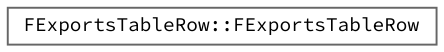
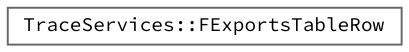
node "FExportsTableRow::FExportsTableRow": label "FExportsTableRow::FExportsTableRow" -> "TraceServices::FExportsTableRow"
